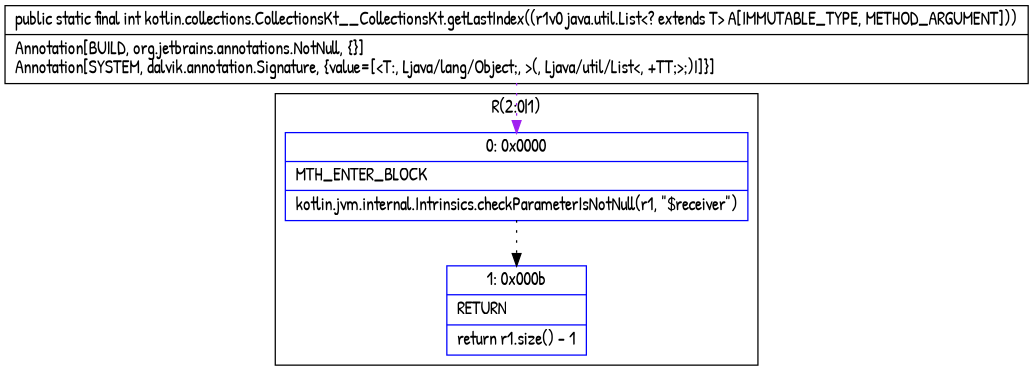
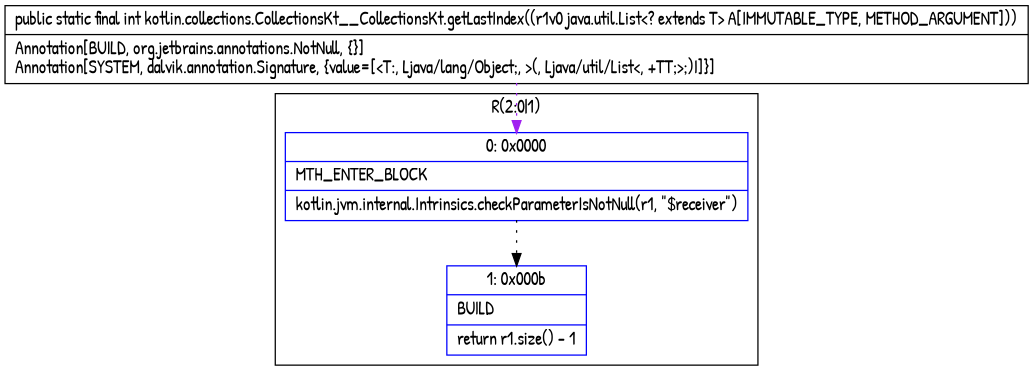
node "1: 0x000b": text "RETURN" -> "BUILD"
